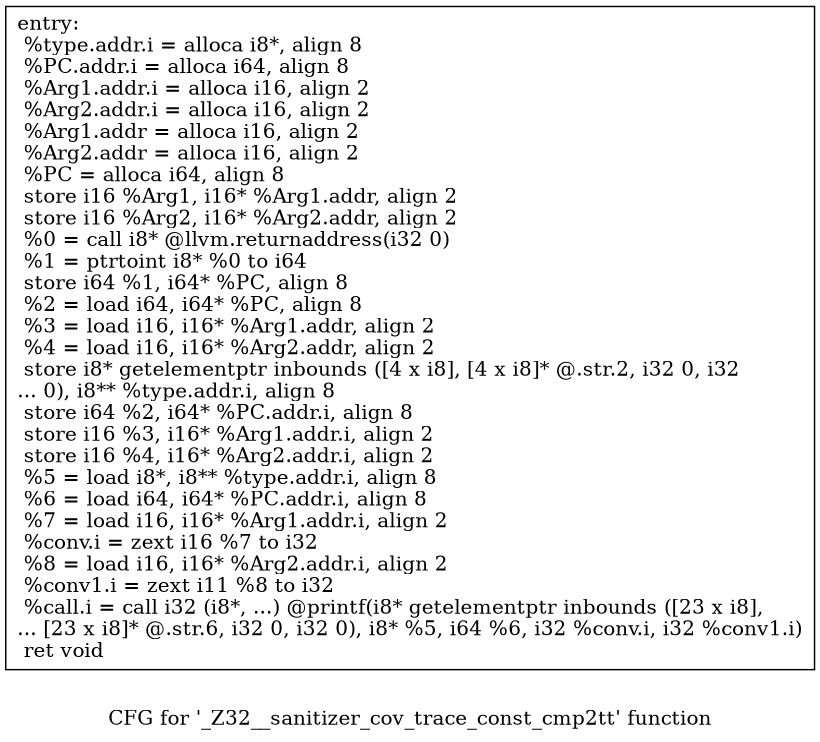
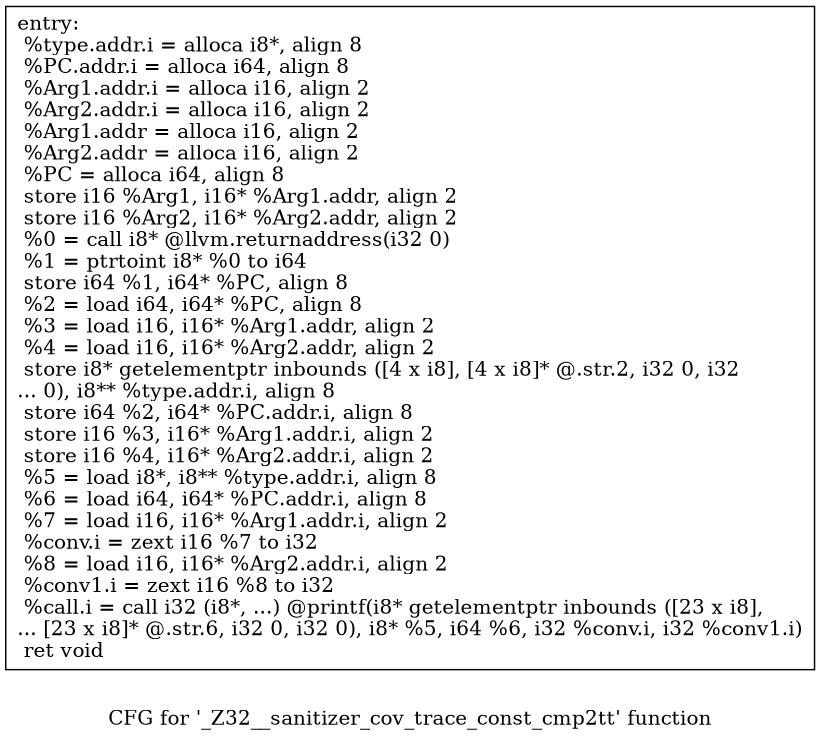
node "entry:": text "%conv1.i = zext i11 %8 to i32" -> "%conv1.i = zext i16 %8 to i32"
